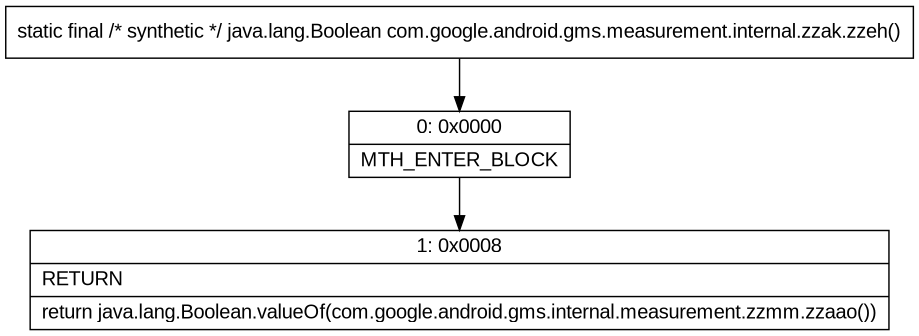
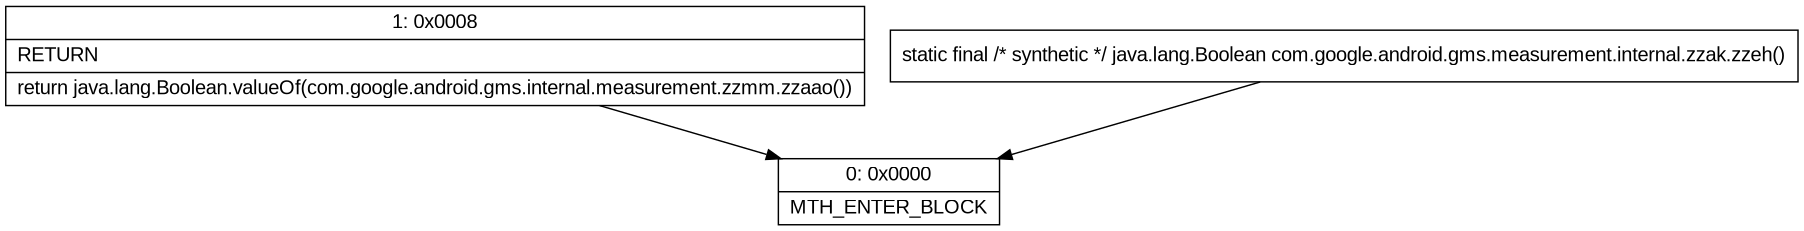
edge "0: 0x0000" -> "1: 0x0008": reversed
